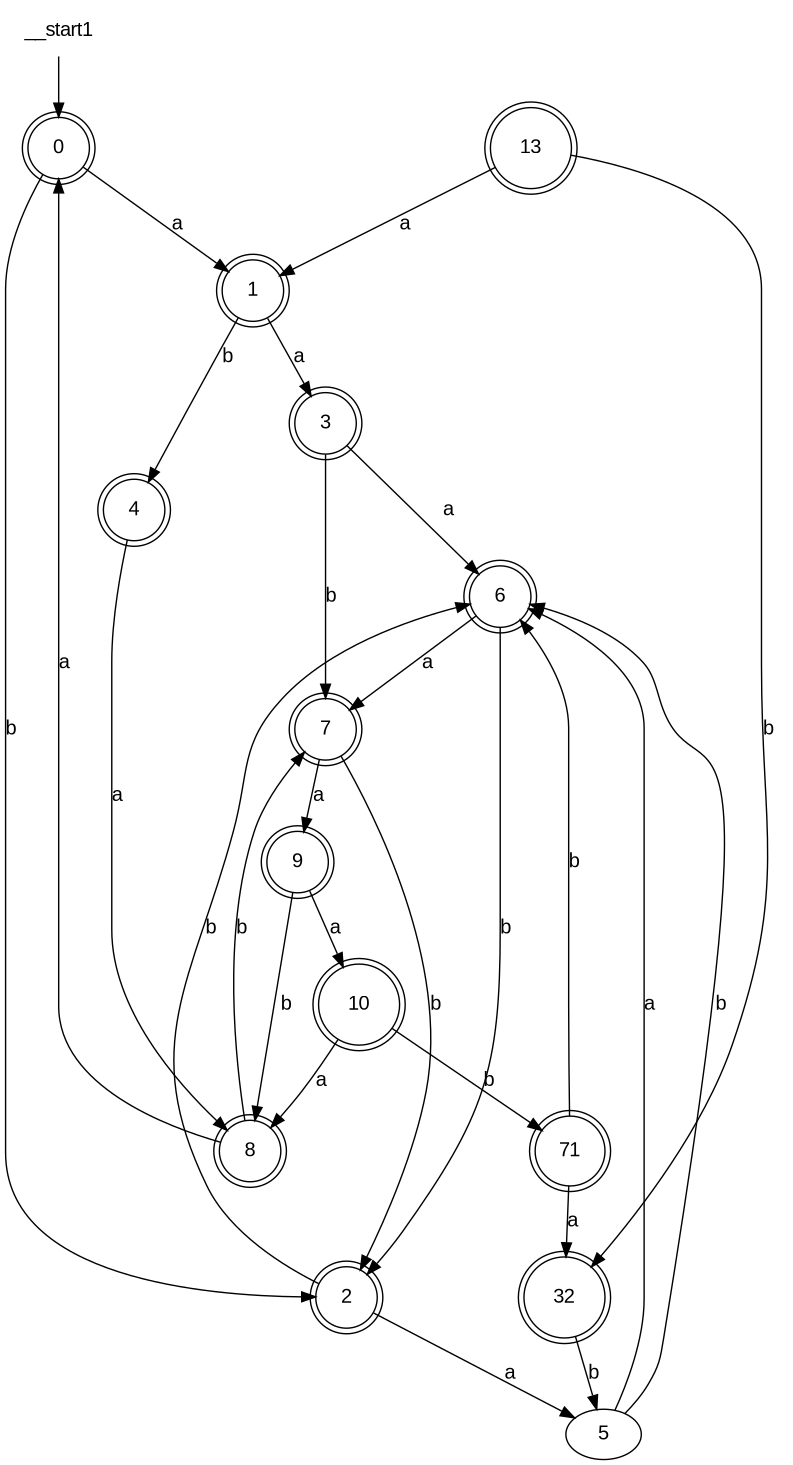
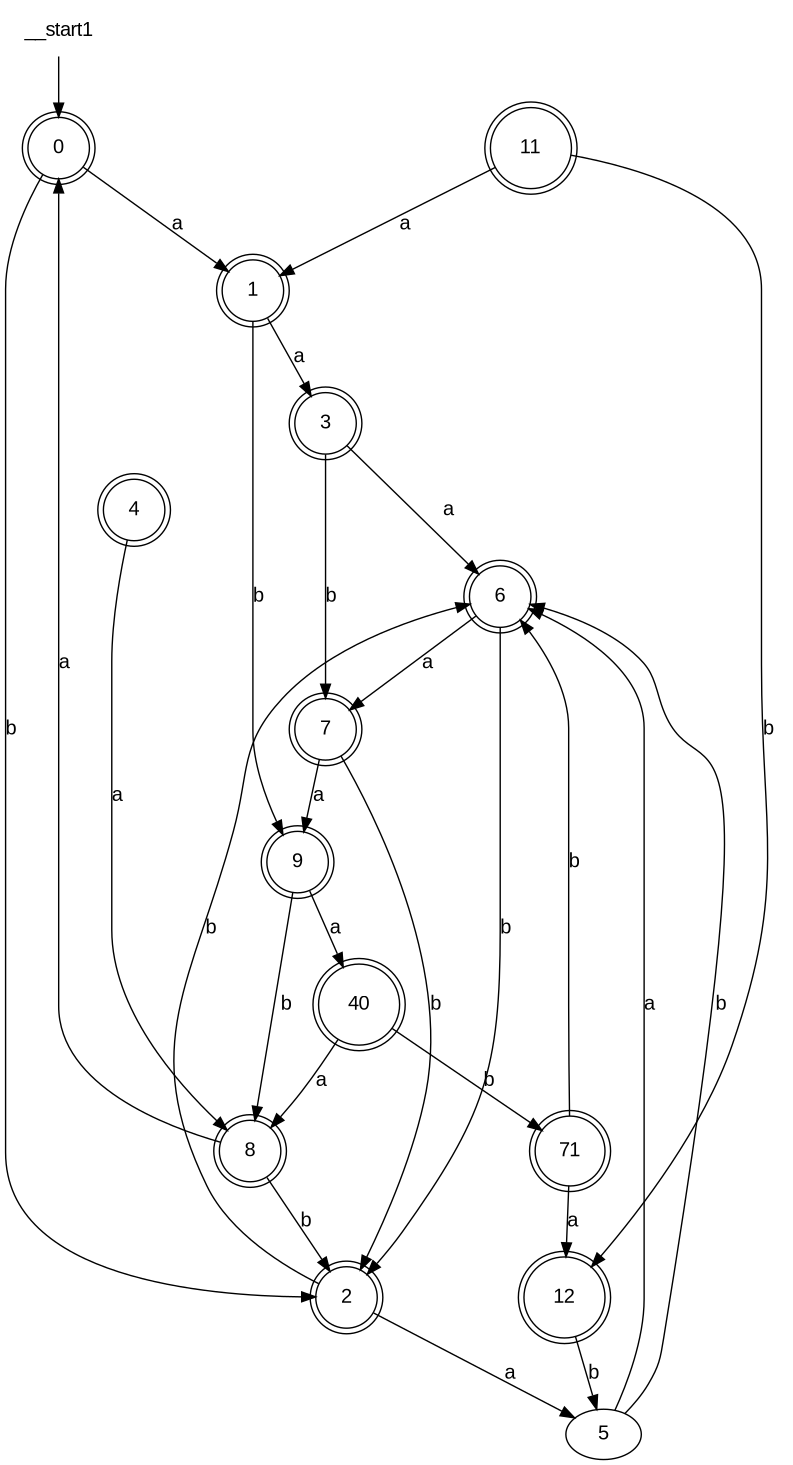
node "13": label "13" -> "11"
edge "1" -> "4": now "1" -> "9"
edge "8" -> "7": now "8" -> "2"
node "10": label "10" -> "40"
node "32": label "32" -> "12"
